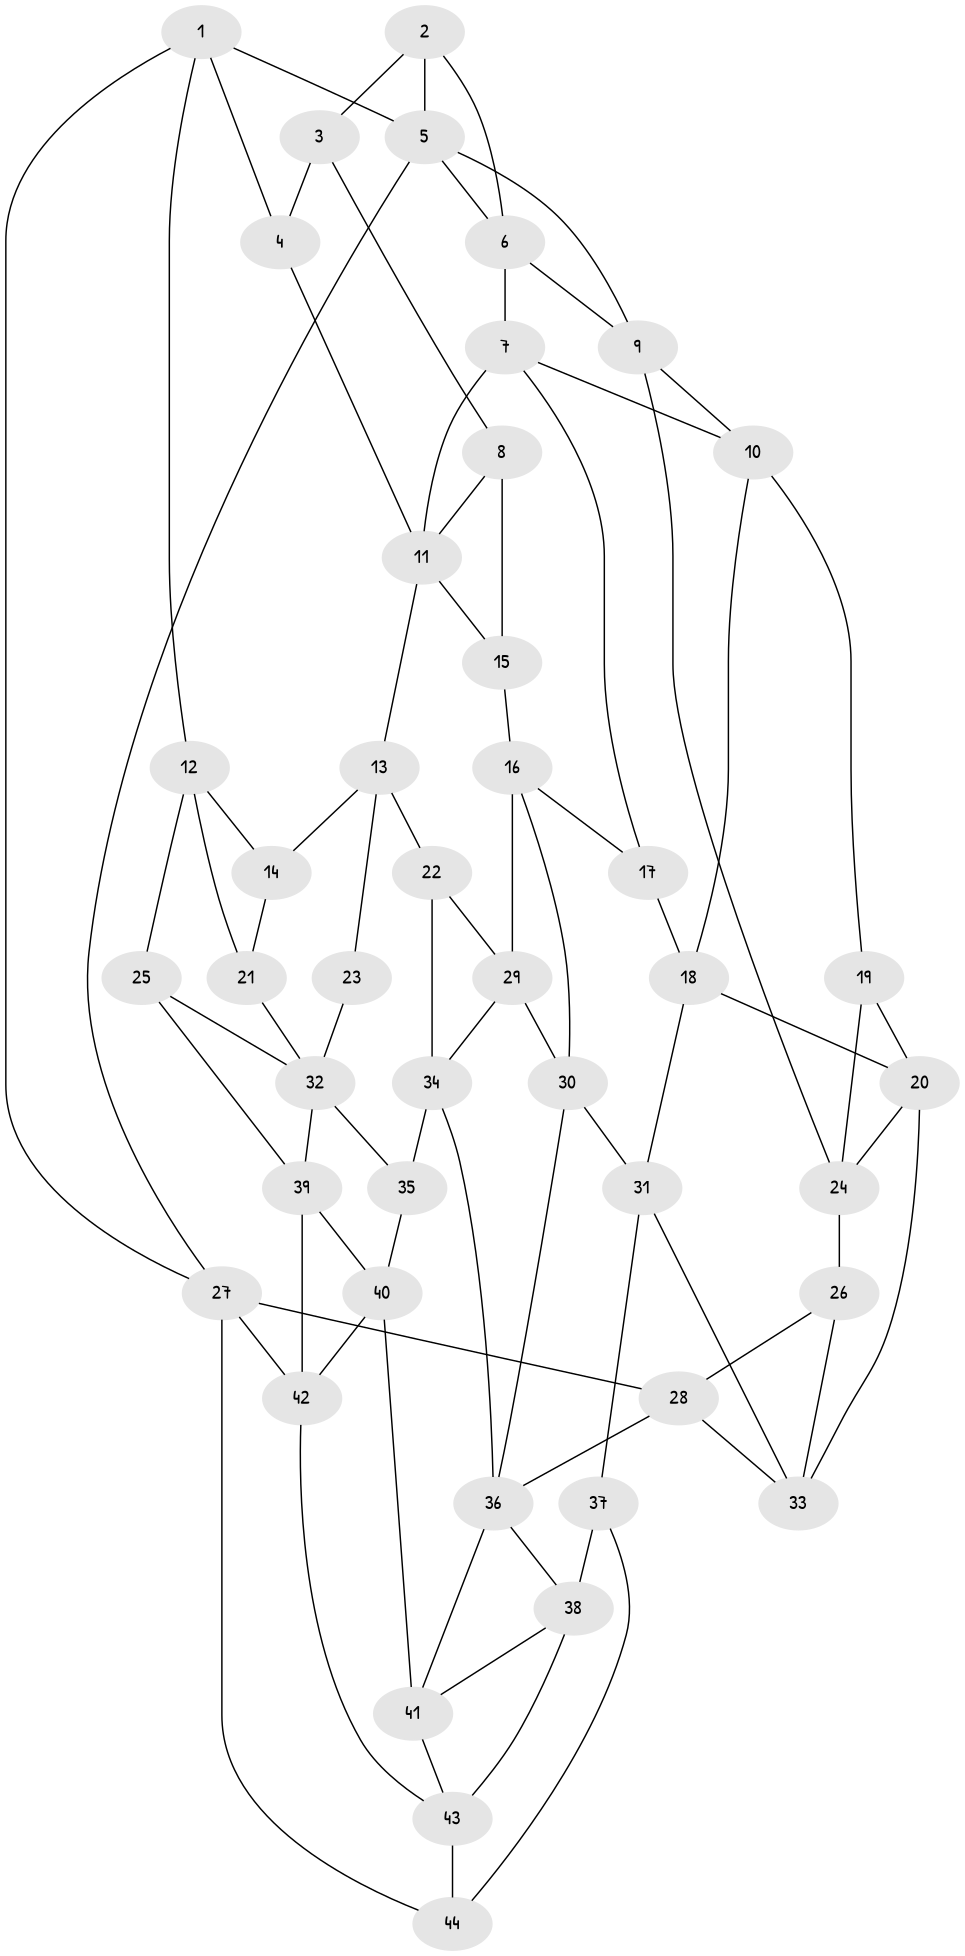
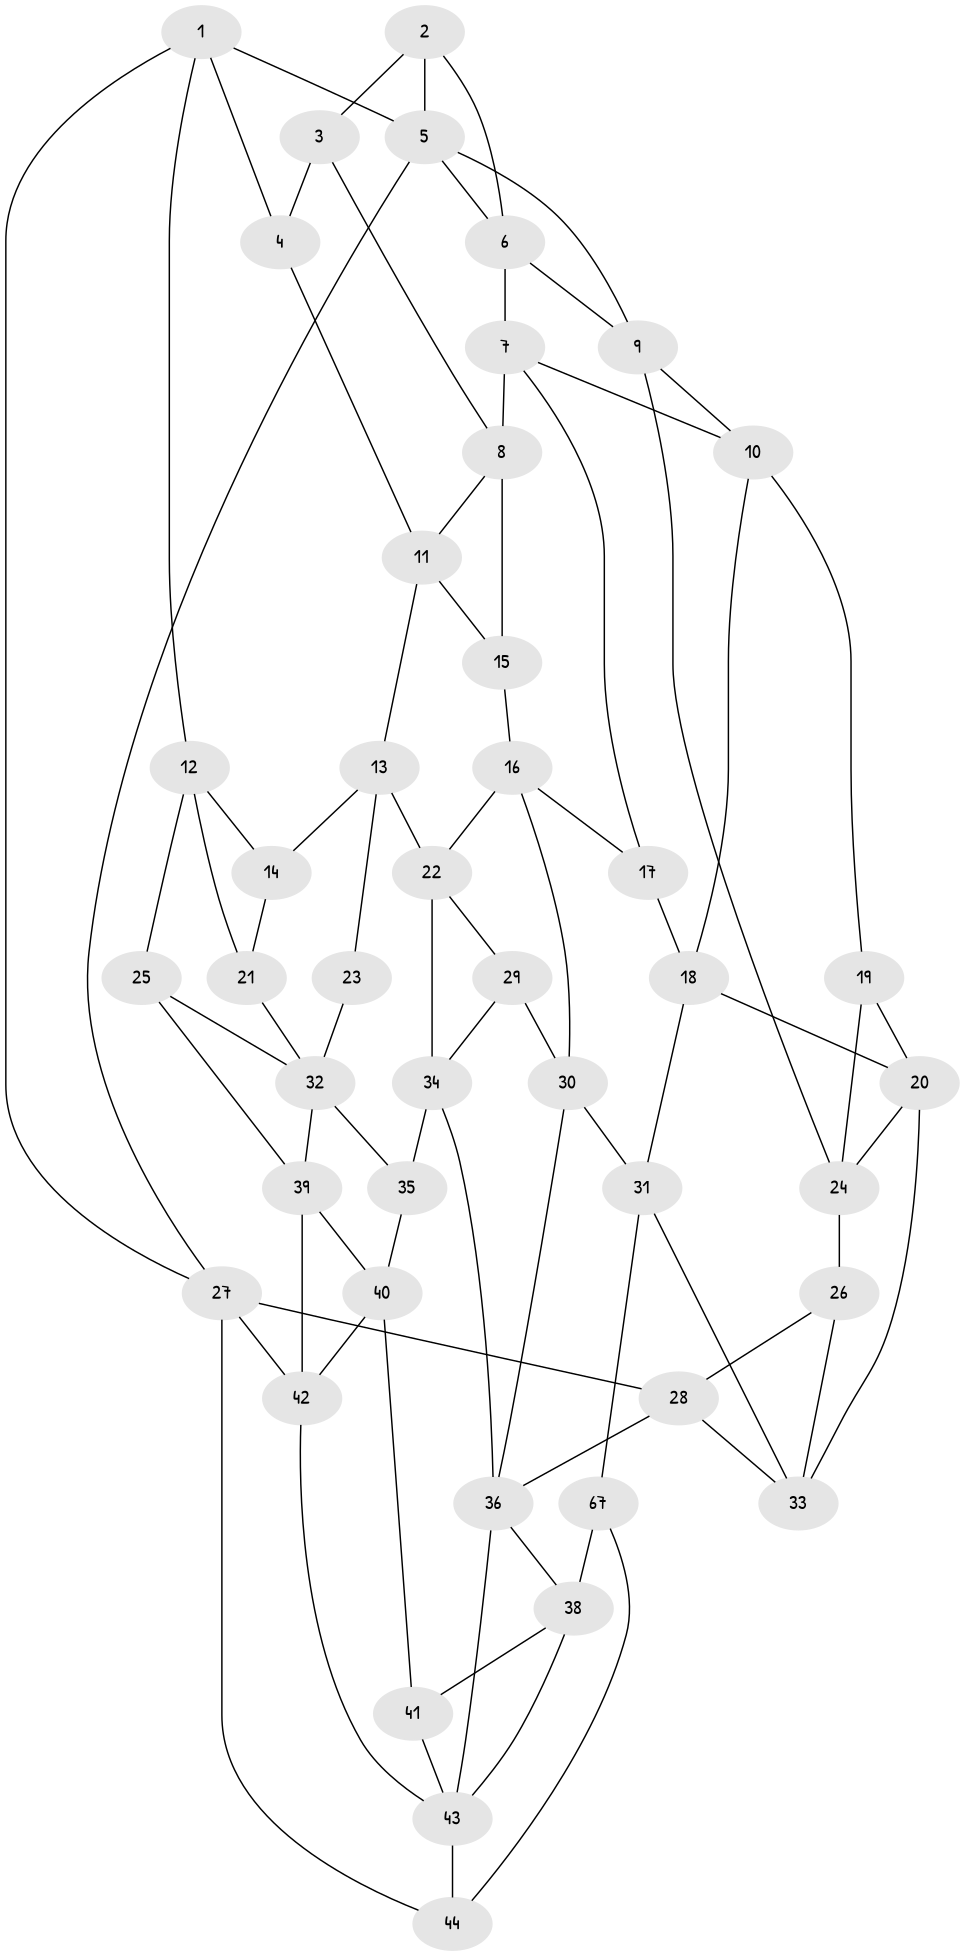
edge "7" -- "11": now "7" -- "8"
edge "16" -- "29": now "16" -- "22"
node "37": label "37" -> "67"
edge "36" -- "41": now "36" -- "43"
